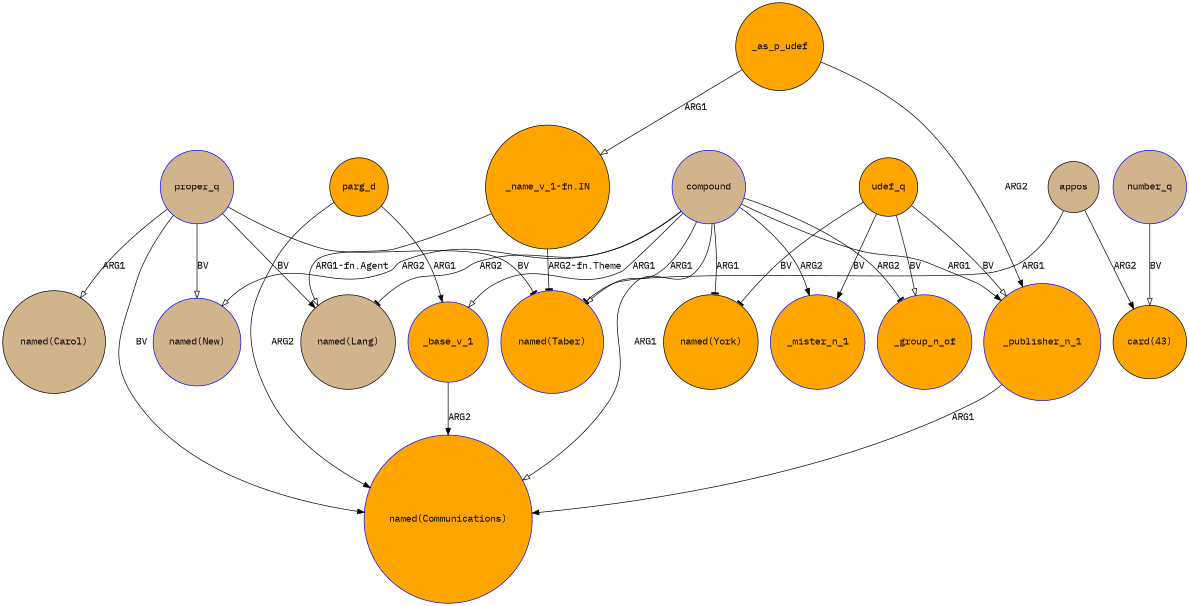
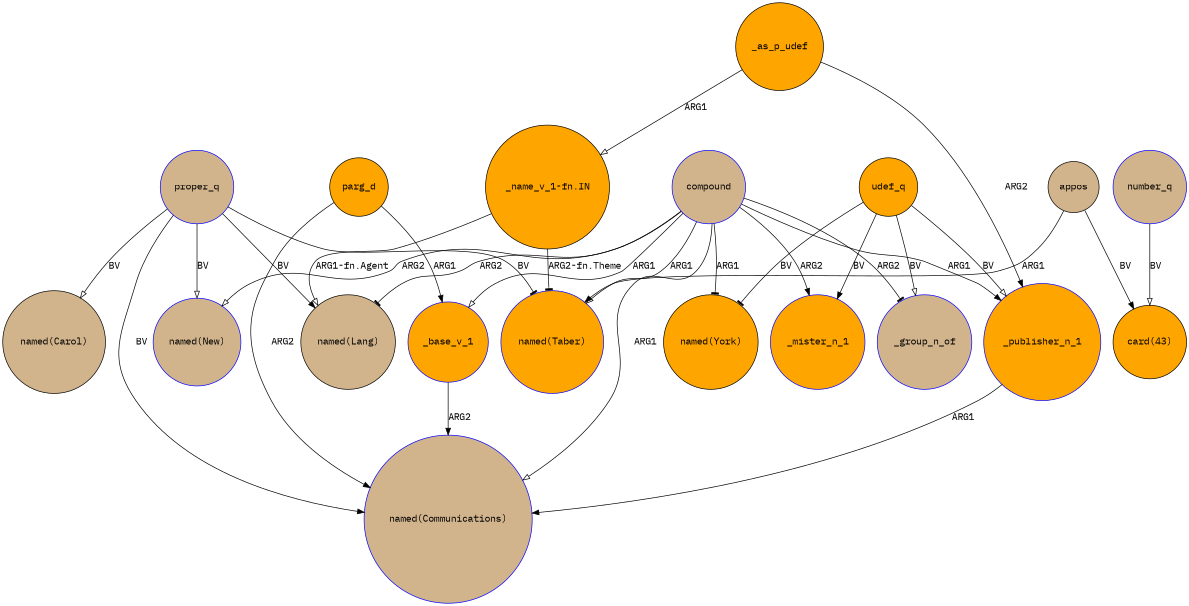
edge "proper_q" -> "named(Carol)": label "ARG1" -> "BV"
edge "appos" -> "card(43)": label "ARG2" -> "BV"
edge "appos" -> "named(Taber)": arrowhead tee -> normal
node "_group_n_of": fillcolor orange -> tan
node "named(Communications)": fillcolor orange -> tan
